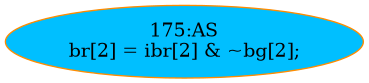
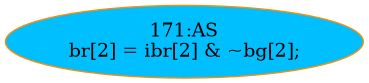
node "175:AS br[2] = ibr[2] & ~bg[2];": label "175:AS br[2] = ibr[2] & ~bg[2];" -> "171:AS br[2] = ibr[2] & ~bg[2];"
